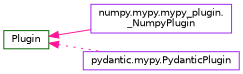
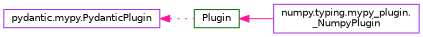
node "numpy.mypy.mypy_plugin. _NumpyPlugin": label "numpy.mypy.mypy_plugin. _NumpyPlugin" -> "numpy.typing.mypy_plugin. _NumpyPlugin"
edge "pydantic.mypy.PydanticPlugin" -> "Plugin": reversed
